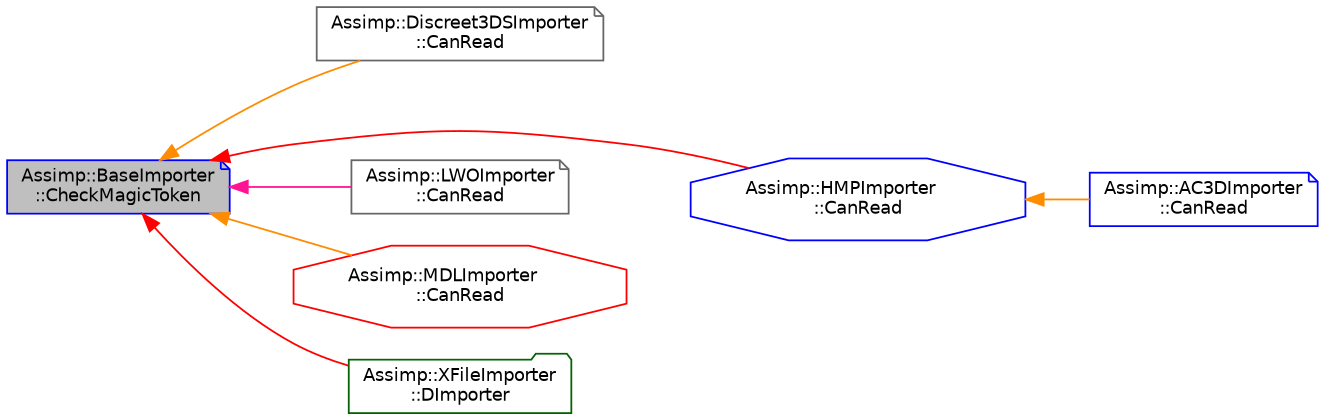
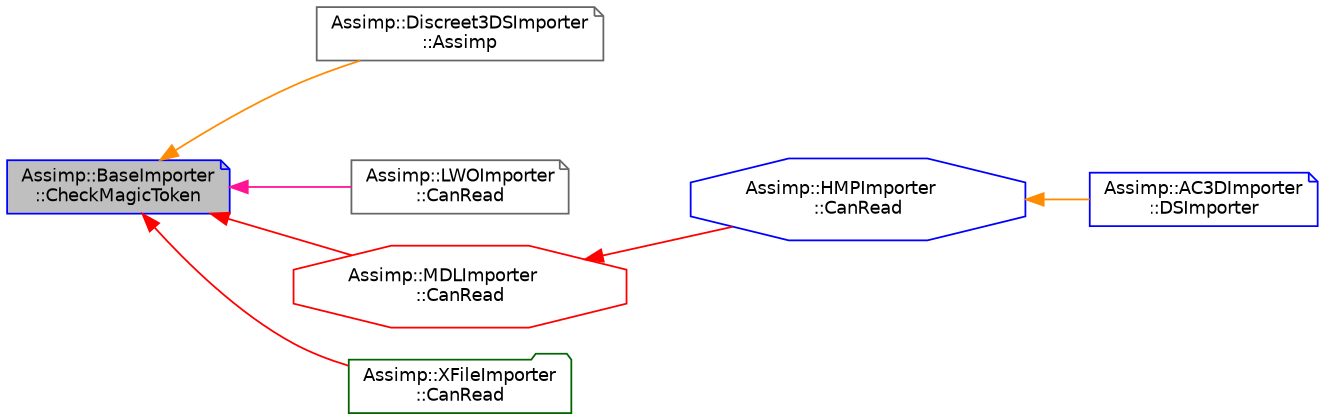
node "Assimp::Discreet3DSImporter ::CanRead": label "Assimp::Discreet3DSImporter ::CanRead" -> "Assimp::Discreet3DSImporter ::Assimp"
edge "Assimp::HMPImporter ::CanRead" -> "Assimp::BaseImporter ::CheckMagicToken": now "Assimp::HMPImporter ::CanRead" -> "Assimp::MDLImporter ::CanRead"
node "Assimp::AC3DImporter ::CanRead": label "Assimp::AC3DImporter ::CanRead" -> "Assimp::AC3DImporter ::DSImporter"
edge "Assimp::MDLImporter ::CanRead" -> "Assimp::BaseImporter ::CheckMagicToken": color darkorange -> red
node "Assimp::XFileImporter ::DImporter": label "Assimp::XFileImporter ::DImporter" -> "Assimp::XFileImporter ::CanRead"
